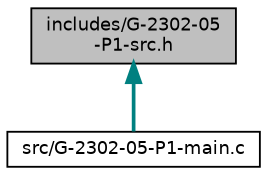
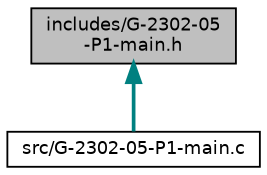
node "includes/G-2302-05 -P1-src.h": label "includes/G-2302-05 -P1-src.h" -> "includes/G-2302-05 -P1-main.h"
